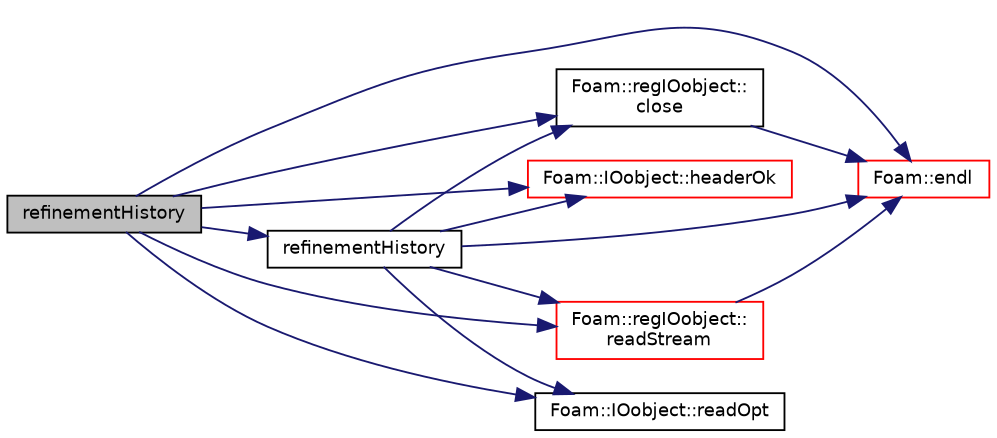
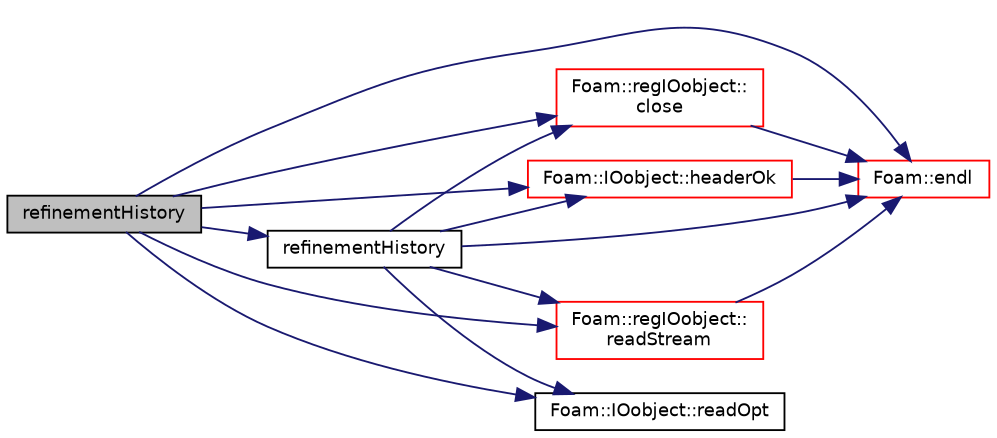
node "Foam::regIOobject:: close": color black -> red
edge "Foam::IOobject::headerOk" -> "Foam::endl": added
